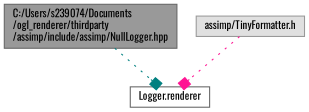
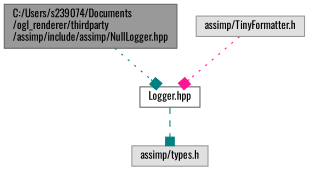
node "Logger.renderer": label "Logger.renderer" -> "Logger.hpp"
node "assimp/types.h": added
